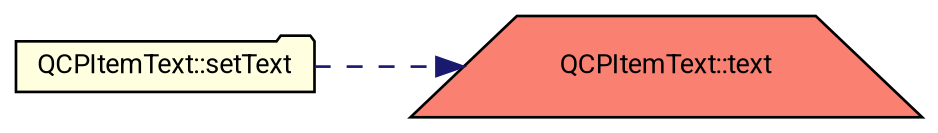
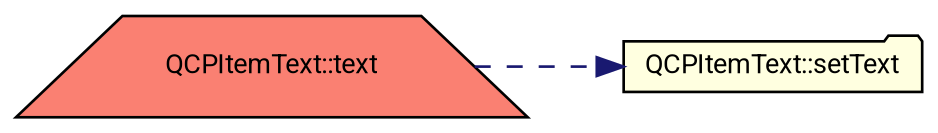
edge "QCPItemText::setText" -> "QCPItemText::text": reversed
